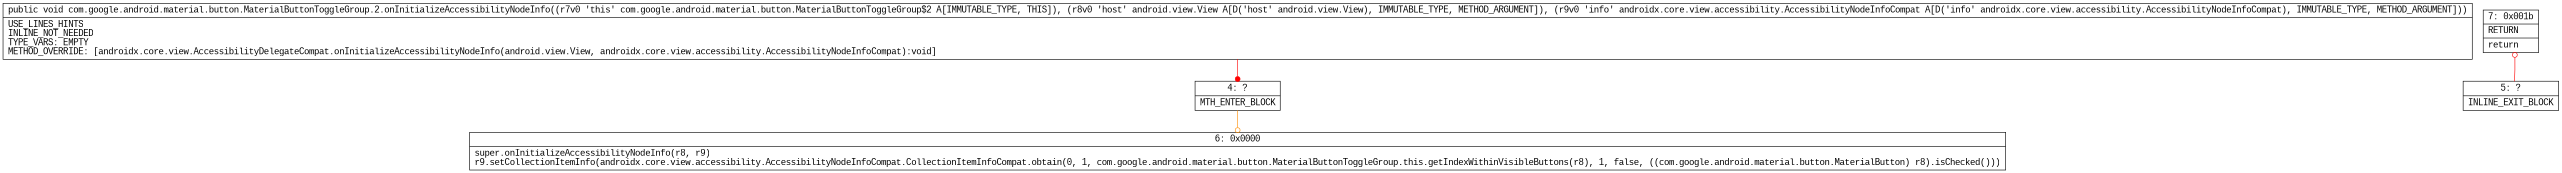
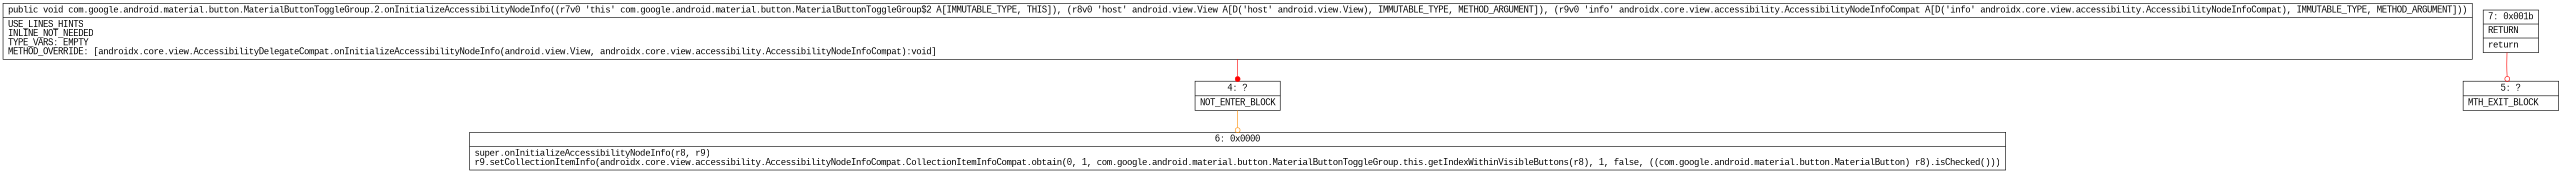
edge "5: ?" -> "7: 0x001b": reversed
node "4: ?": text "MTH_ENTER_BLOCK" -> "NOT_ENTER_BLOCK"
node "5: ?": text "INLINE_EXIT_BLOCK" -> "MTH_EXIT_BLOCK"
